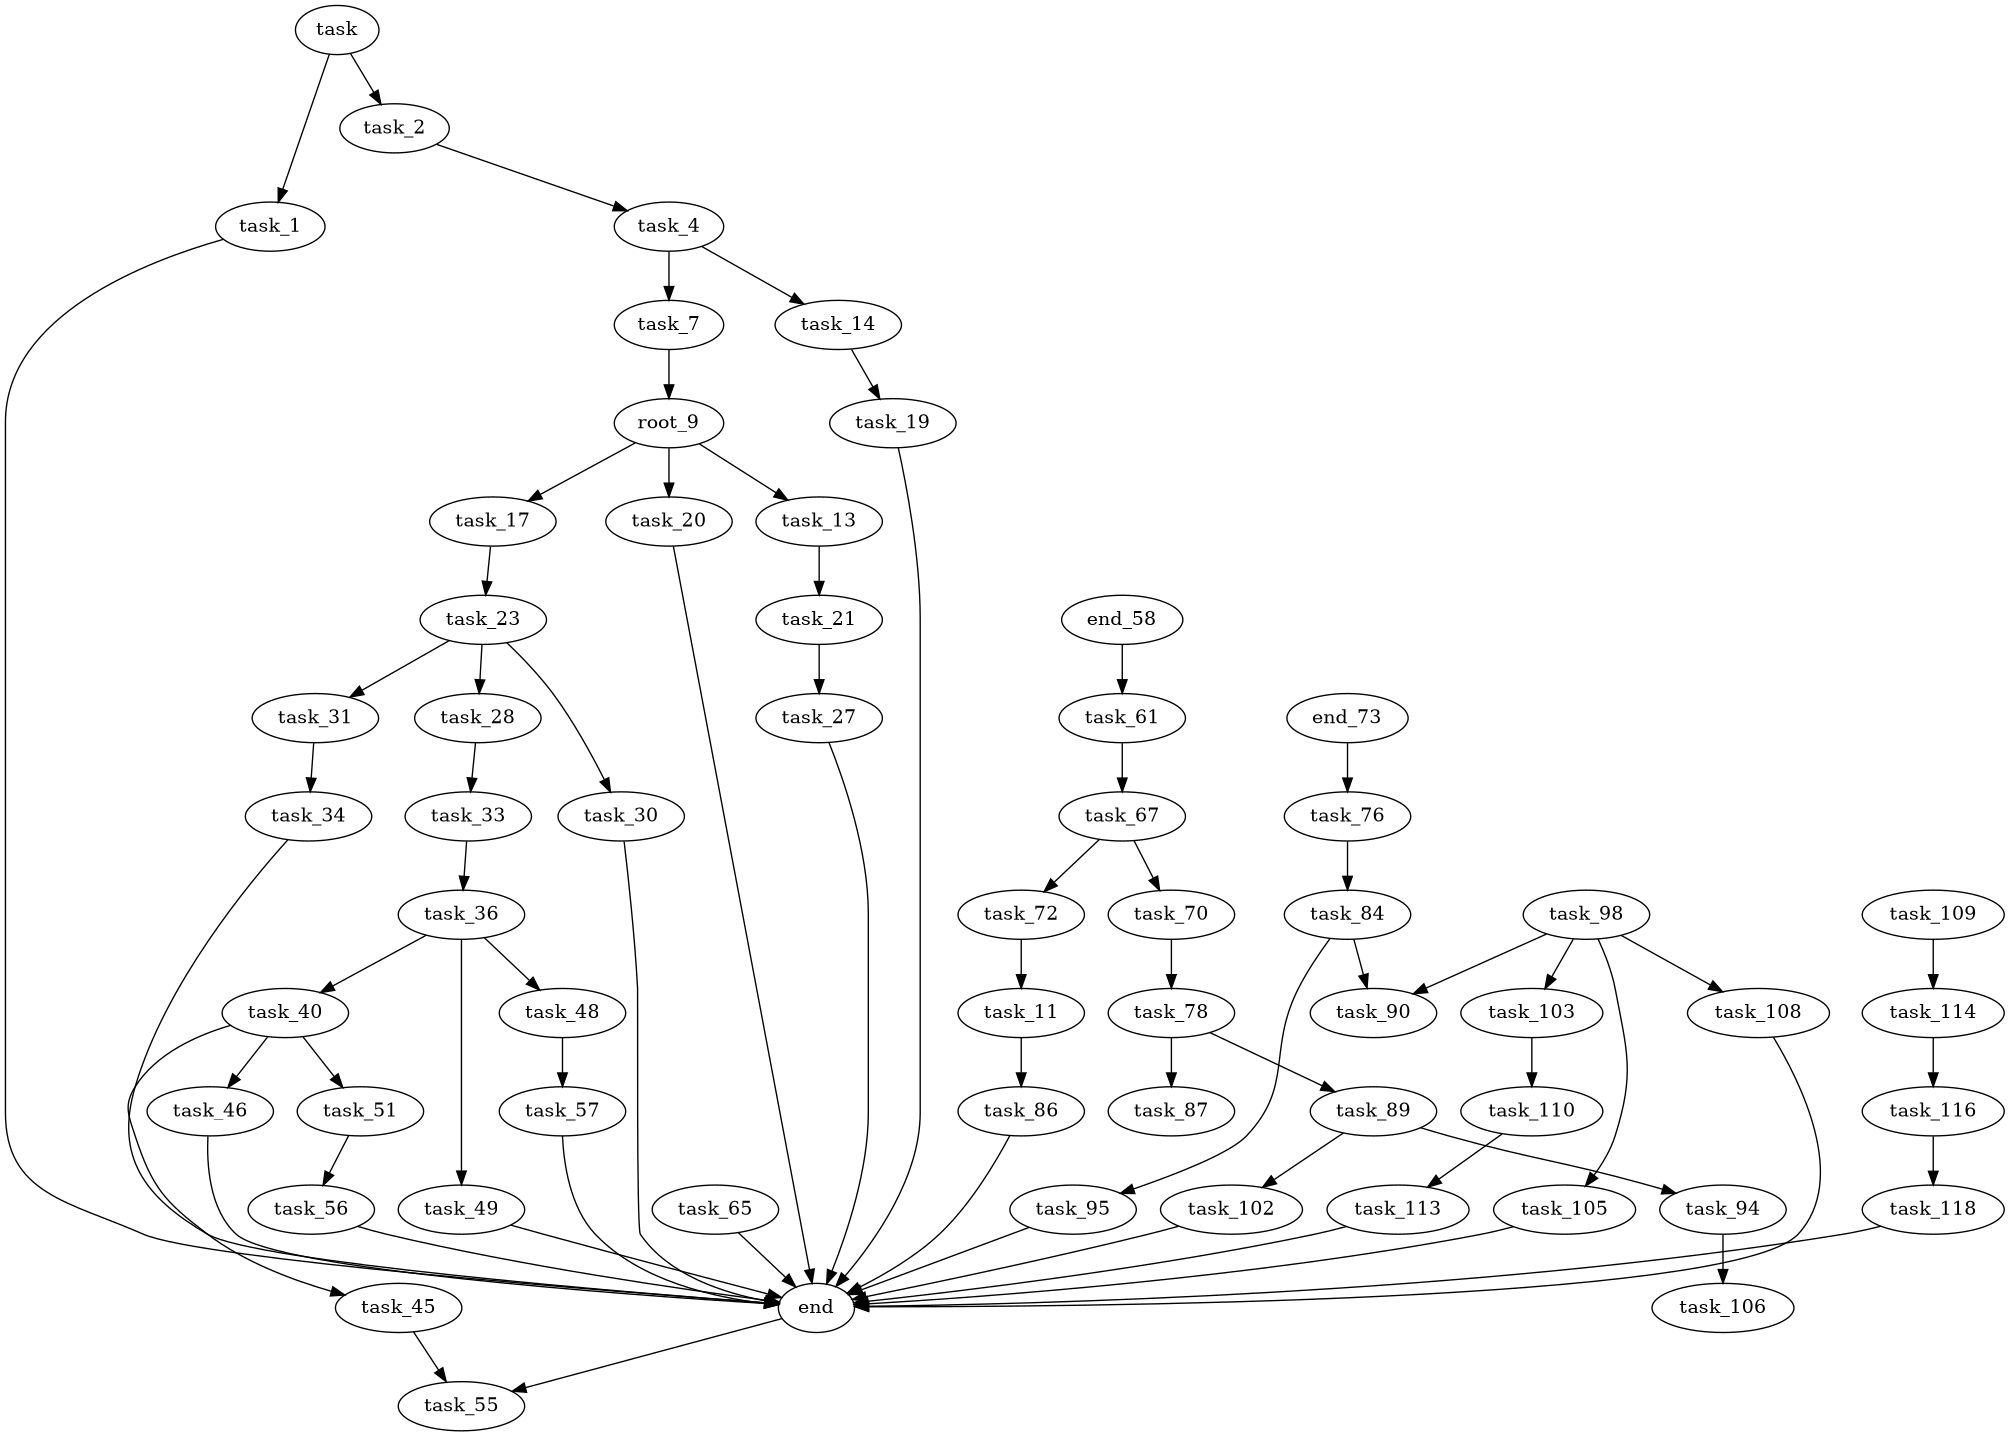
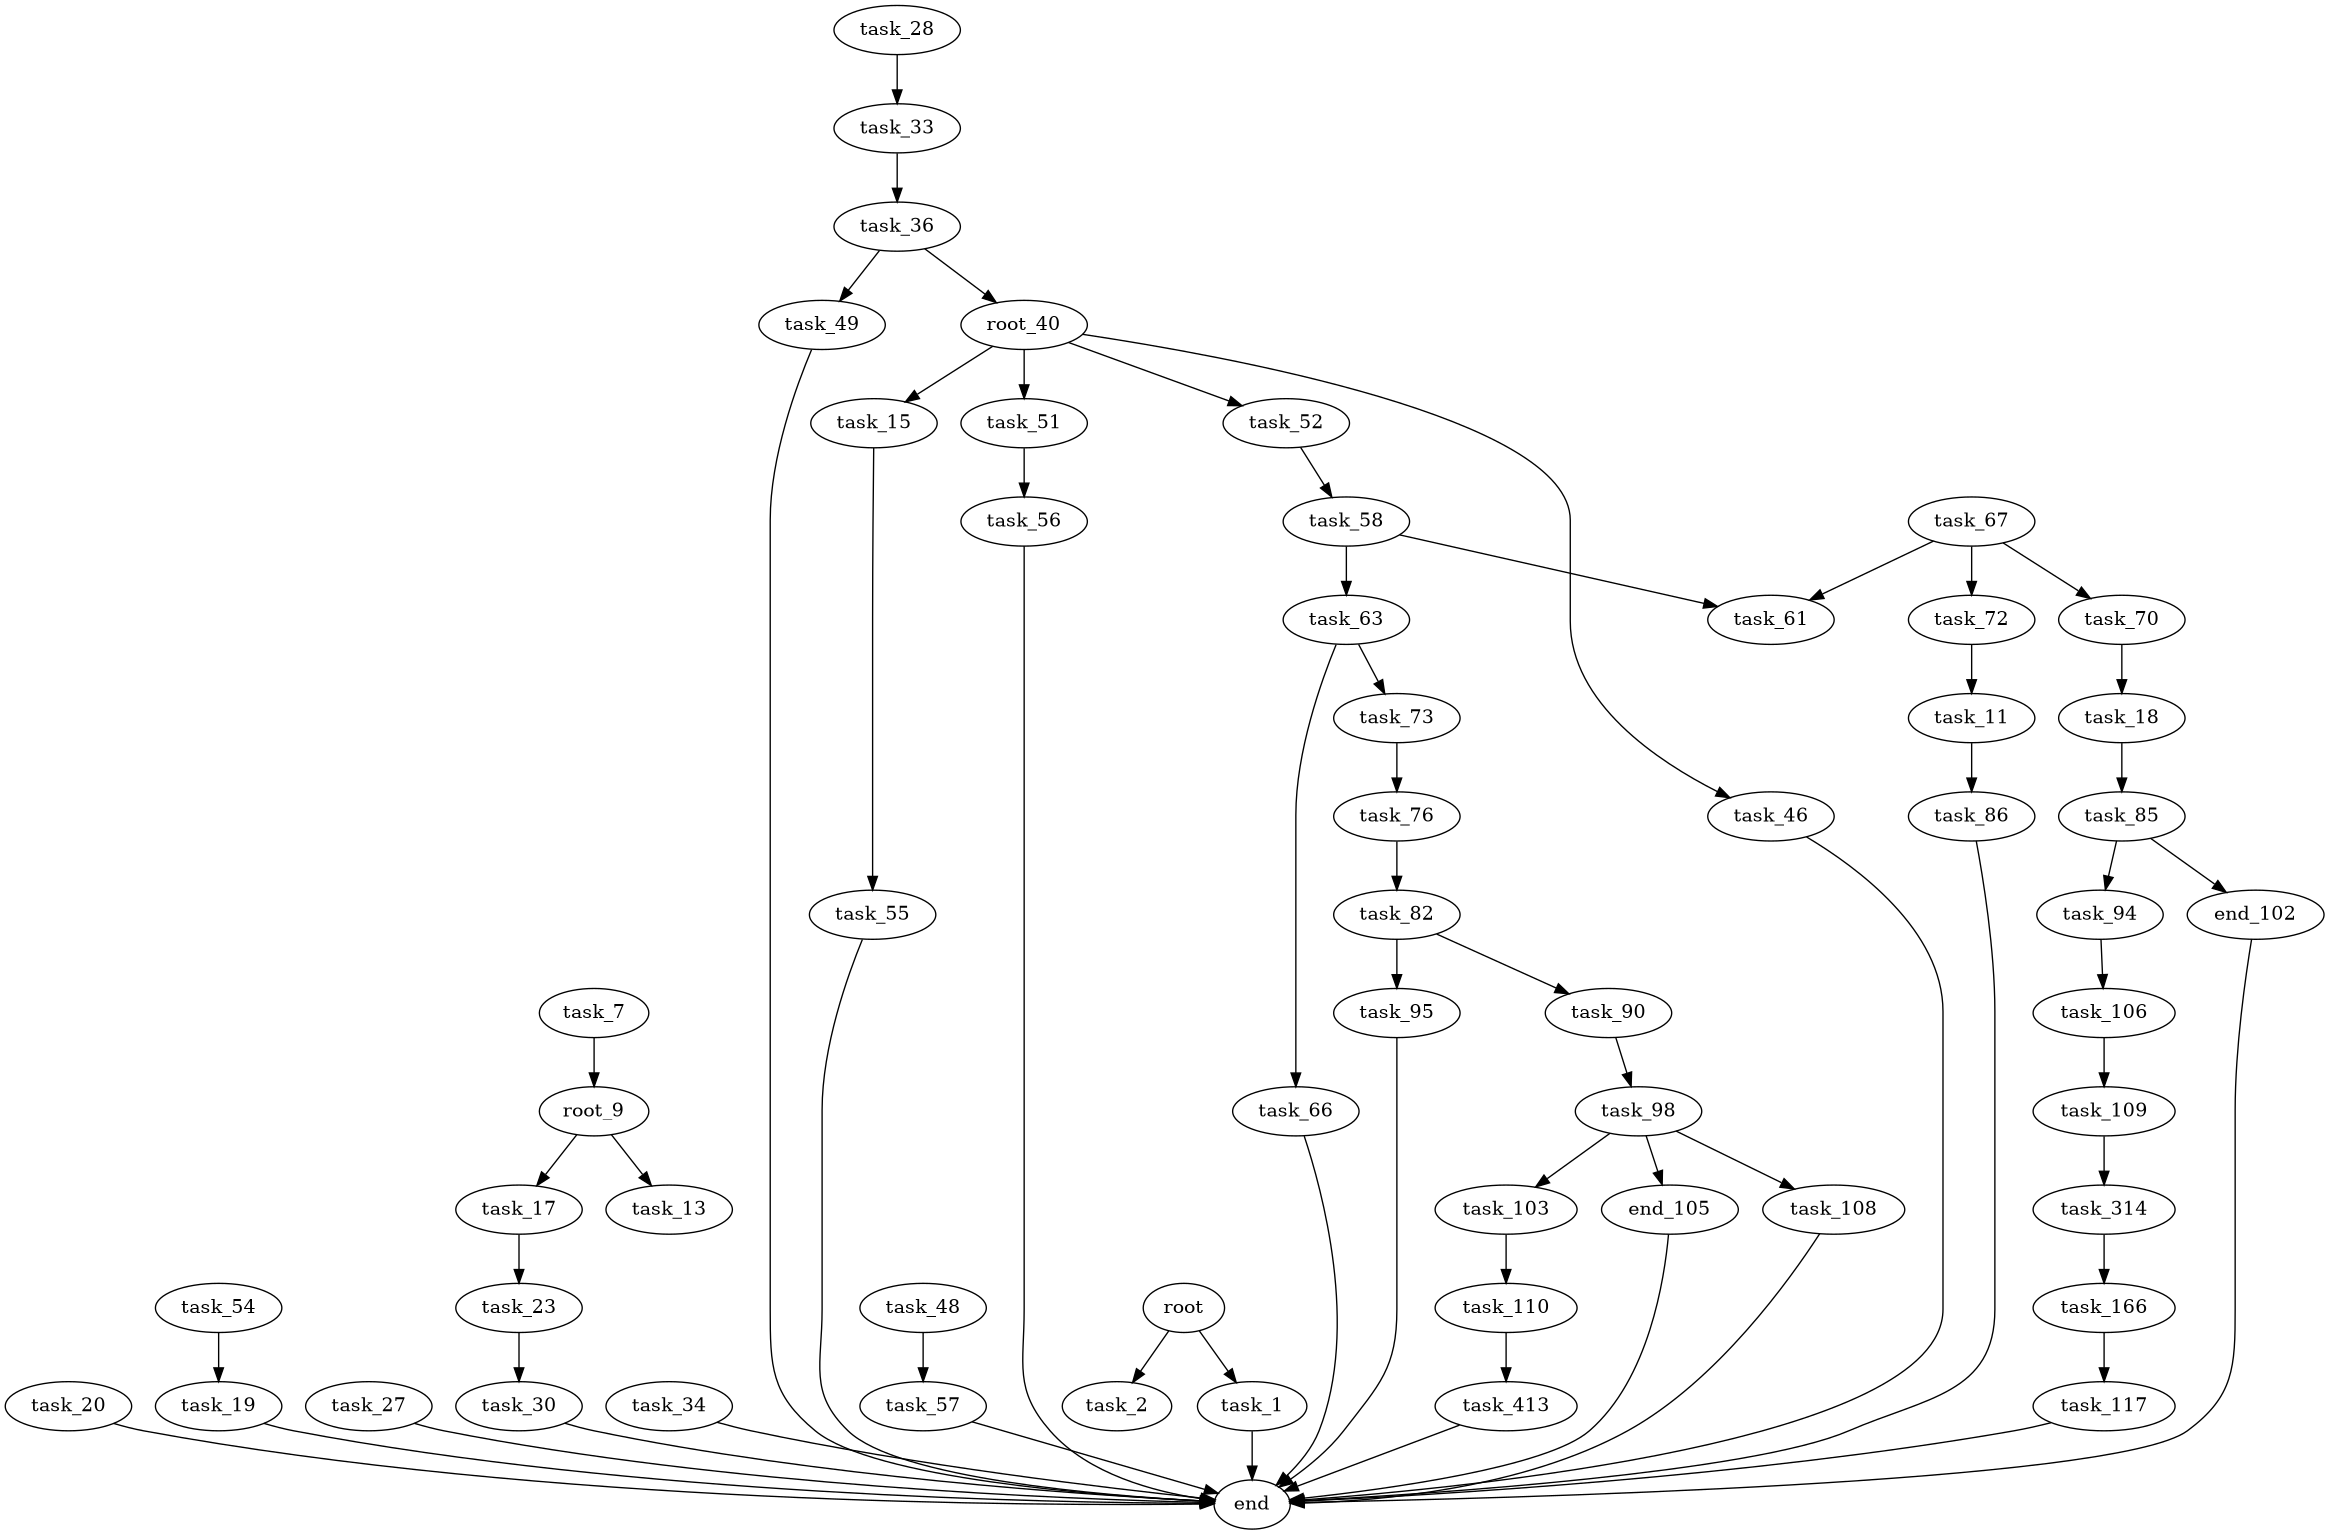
node "task": label "task" -> "root"
node "task_4": removed
node "task_14": label "task_14" -> "task_54"
node "task_52": added
edge "root_9" -> "task_20": removed
node "task_21": removed
node "end_58": label "end_58" -> "task_58"
node "task_63": added
edge "task_23" -> "task_28": removed
node "task_31": removed
node "end_73": label "end_73" -> "task_73"
edge "task_61" -> "task_67": reversed
node "task_84": label "task_84" -> "task_82"
edge "task_36" -> "task_48": removed
edge "task_98" -> "task_90": reversed
node "task_40": label "task_40" -> "root_40"
node "task_78": label "task_78" -> "task_18"
node "task_114": label "task_114" -> "task_314"
edge "task_106" -> "task_109": added
node "task_87": removed
node "task_89": label "task_89" -> "task_85"
node "task_116": label "task_116" -> "task_166"
node "task_65": label "task_65" -> "task_66"
node "task_102": label "task_102" -> "end_102"
node "task_113": label "task_113" -> "task_413"
node "task_105": label "task_105" -> "end_105"
node "task_118": label "task_118" -> "task_117"
node "task_45": label "task_45" -> "task_15"
edge "end" -> "task_55": reversed
